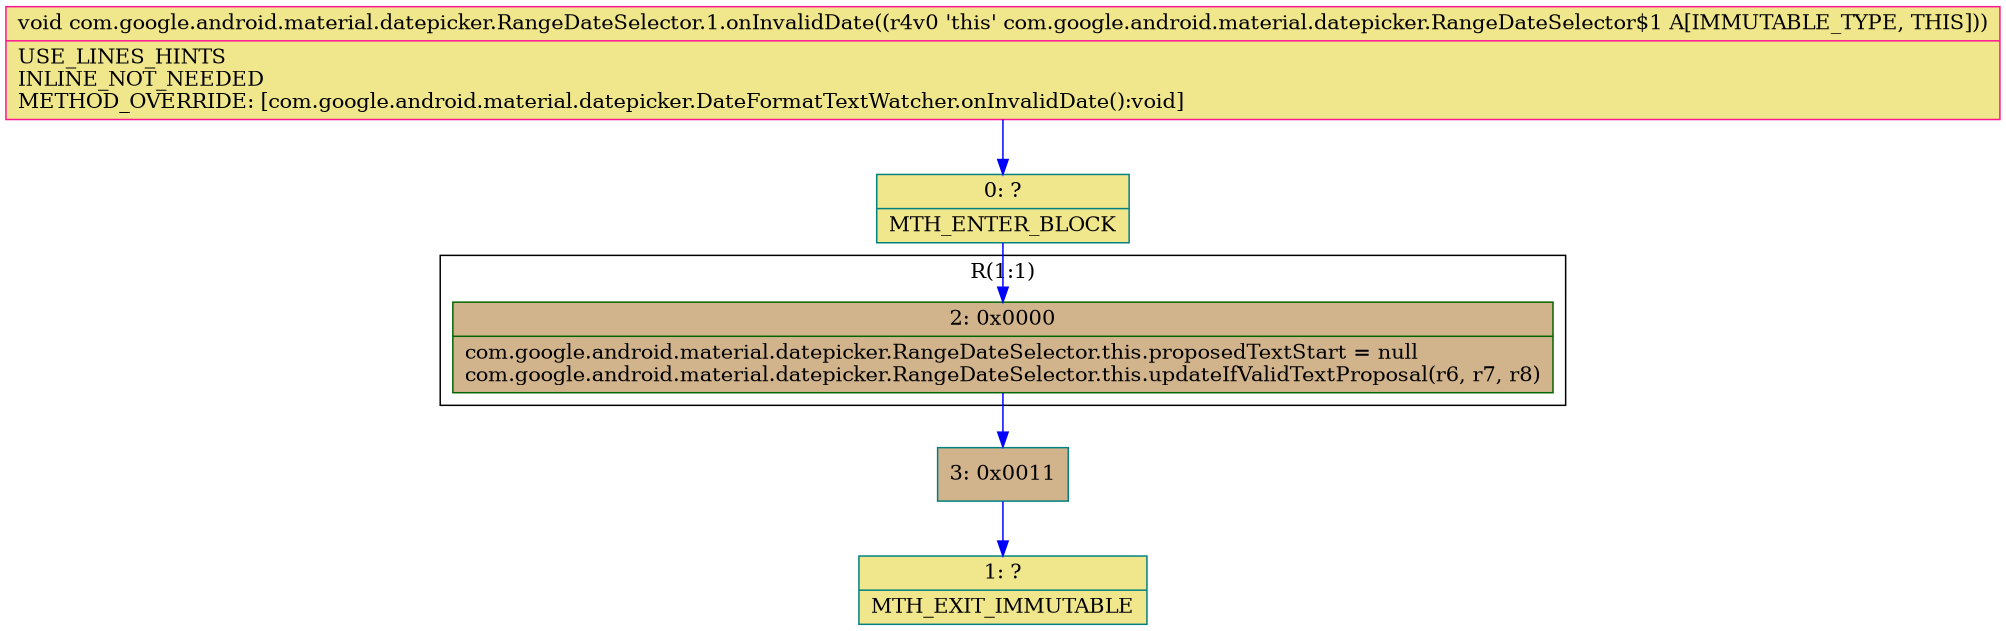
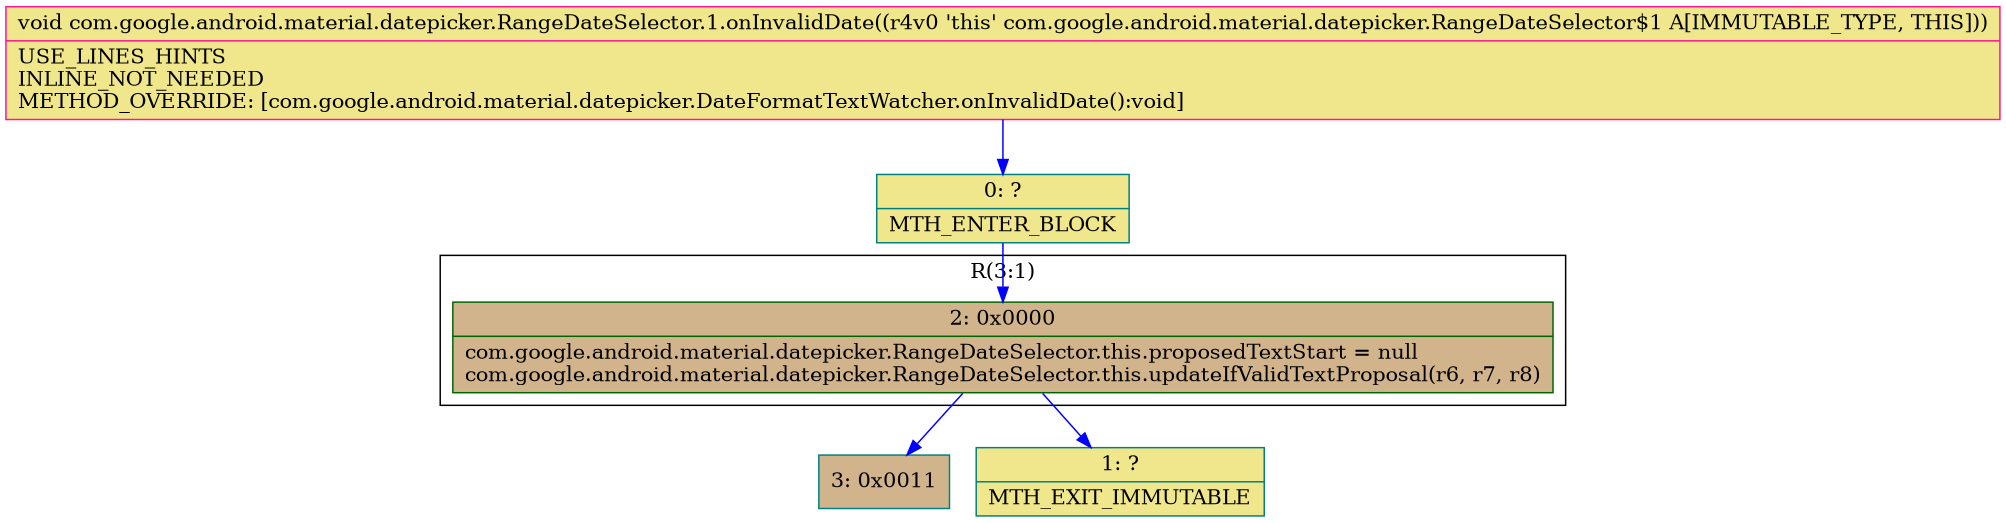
cluster "R(1:1)": label "R(1:1)" -> "R(3:1)"
edge "3: 0x0011" -> "1: ?": now "2: 0x0000" -> "1: ?"
